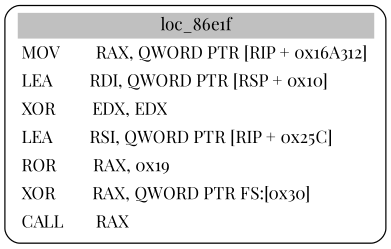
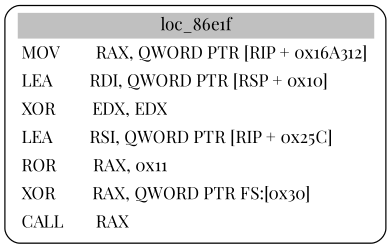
node "loc_86e1f": text "ROR        RAX, 0x19" -> "ROR        RAX, 0x11"
